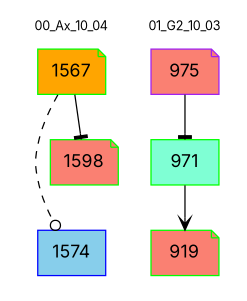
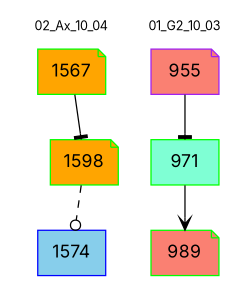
cluster "00_Ax_10_04": label "00_Ax_10_04" -> "02_Ax_10_04"
node "975": label "975" -> "955"
edge "1567" -> "1574": now "1598" -> "1574"
node "1598": fillcolor salmon -> orange
node "919": label "919" -> "989"
